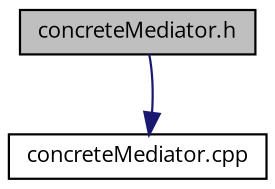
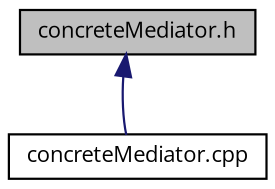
edge "concreteMediator.h" -> "concreteMediator.cpp": reversed
